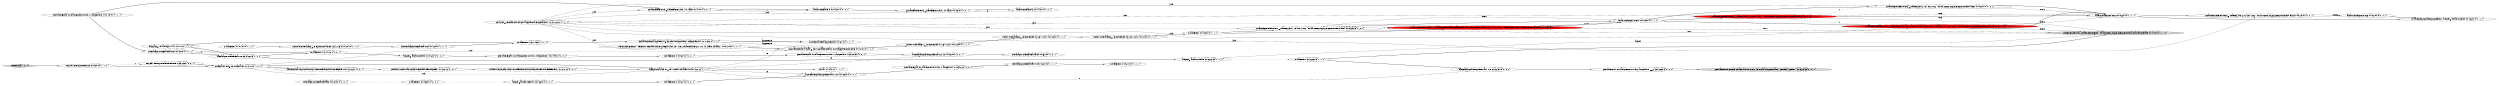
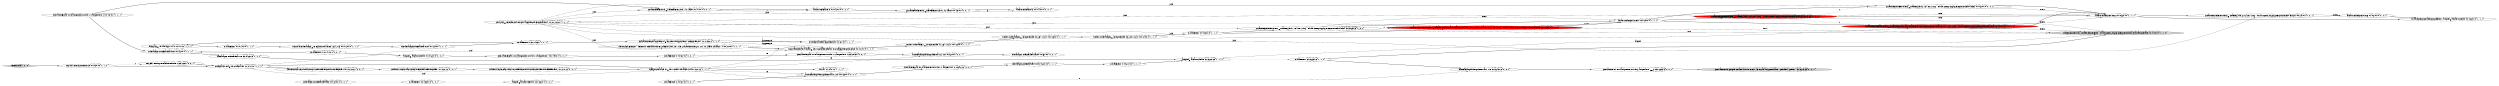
edge "RMApp app = rm.submitApp(1024)@@@10@@@['1', '1', '1']" -> "nodeManager2.nodeHeartbeat(true)@@@46@@@['1', '1', '1']": now "RMApp app = rm.submitApp(1024)@@@10@@@['1', '1', '1']" -> "rm.drainEvents()@@@11@@@['1', '1', '1']"
edge "nodeManager2.nodeHeartbeat(true)@@@46@@@['1', '1', '1']" -> "rm.drainEvents()@@@47@@@['0', '0', '1']": removed
edge "rm.drainEvents()@@@61@@@['1', '1', '1']" -> "assigned = allocator.schedule()@@@62@@@['1', '1', '1']": added
edge "assigned = allocator.schedule()@@@56@@@['0', '0', '1']" -> "rm.drainEvents()@@@57@@@['0', '0', '1']": removed
